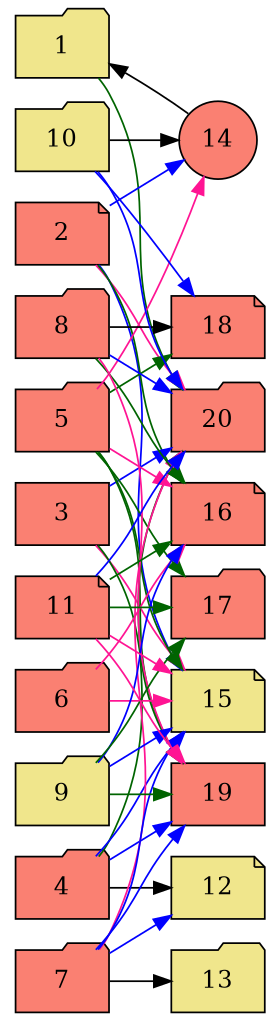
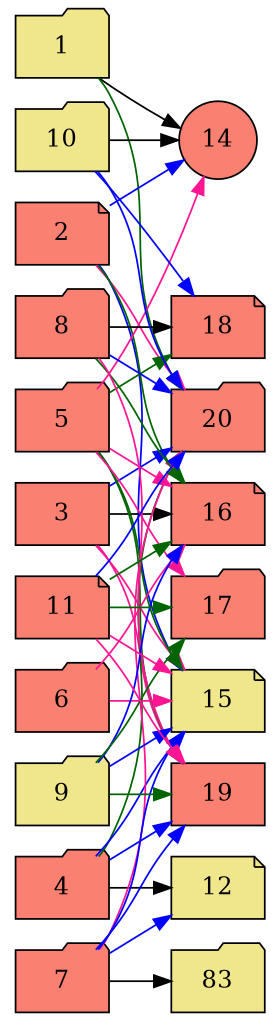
edge "14" -> "1": reversed
edge "5" -> "17": color darkgreen -> deeppink
edge "3" -> "16": added
edge "3" -> "19": color darkgreen -> deeppink
node "13": label "13" -> "83"
